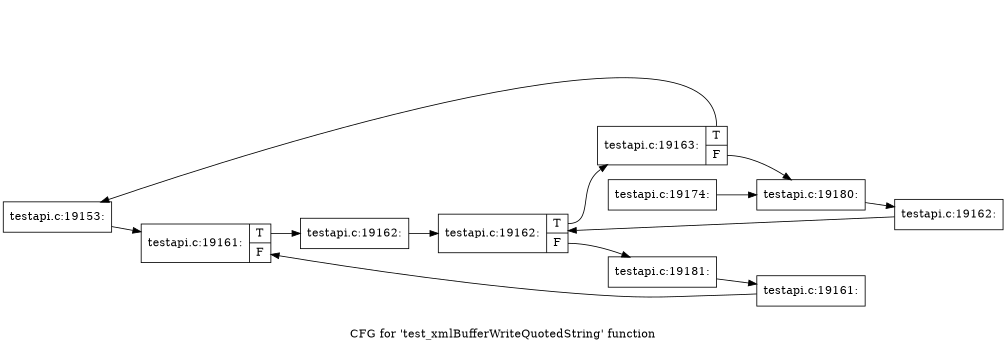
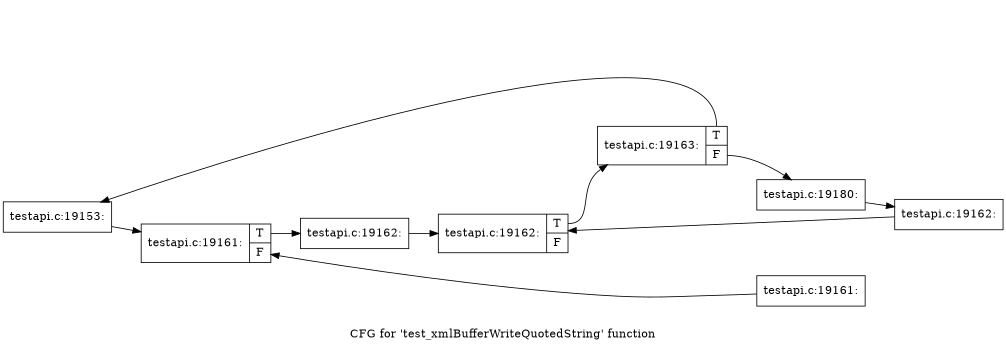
node "testapi.c:19174:": removed
node "testapi.c:19181:": removed
